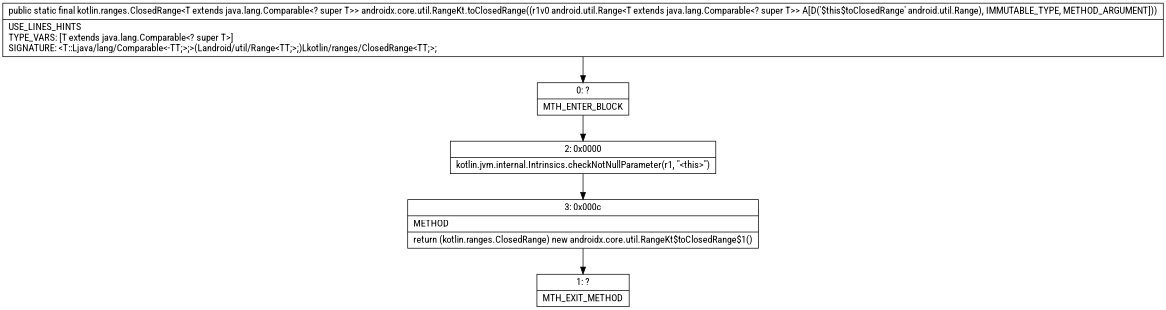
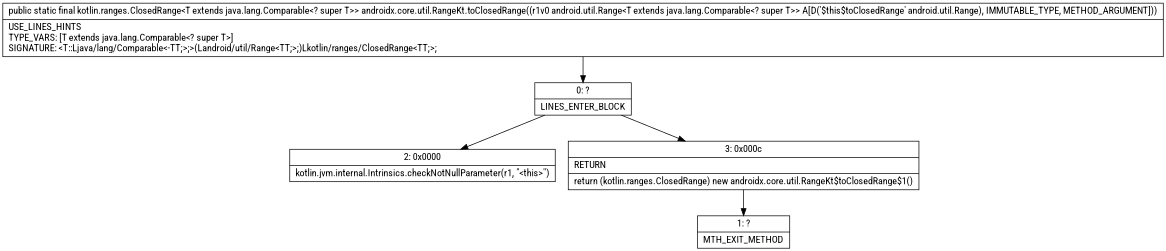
node "0: ?": text "MTH_ENTER_BLOCK" -> "LINES_ENTER_BLOCK"
edge "2: 0x0000" -> "3: 0x000c": now "0: ?" -> "3: 0x000c"
node "3: 0x000c": text "METHOD" -> "RETURN"
